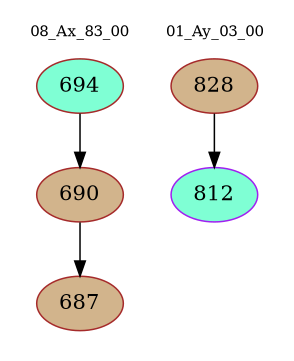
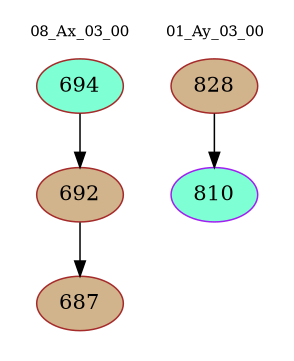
cluster "08_Ax_83_00": label "08_Ax_83_00" -> "08_Ax_03_00"
node "690": label "690" -> "692"
node "812": label "812" -> "810"
